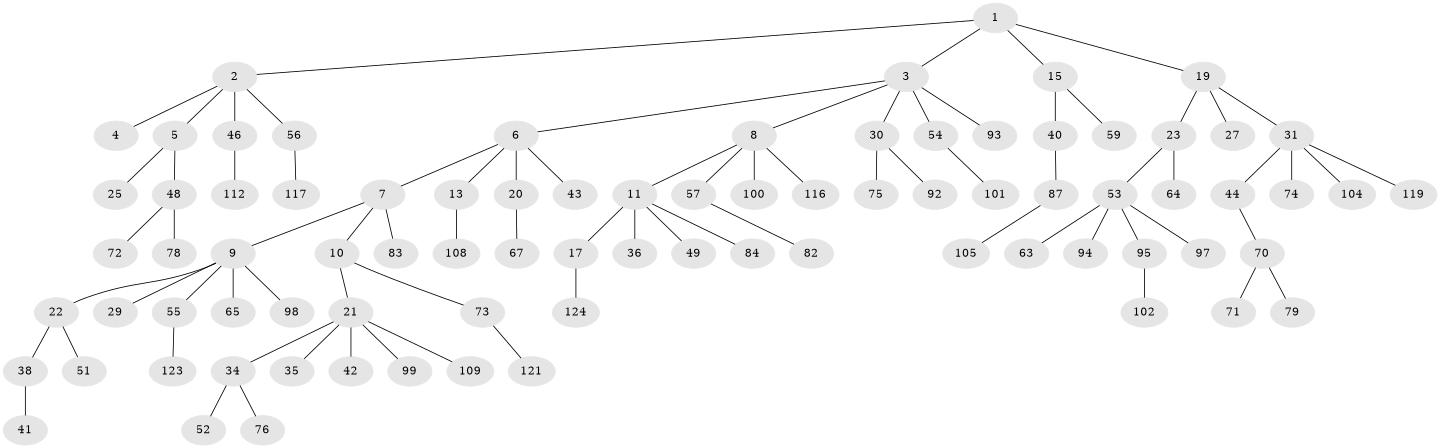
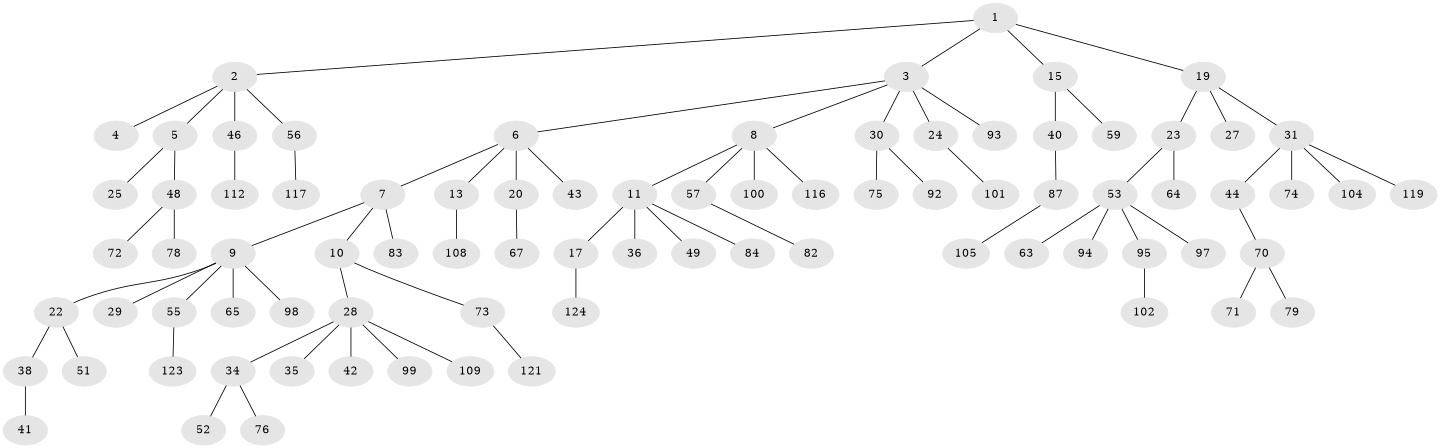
node "54": label "54" -> "24"
node "21": label "21" -> "28"
